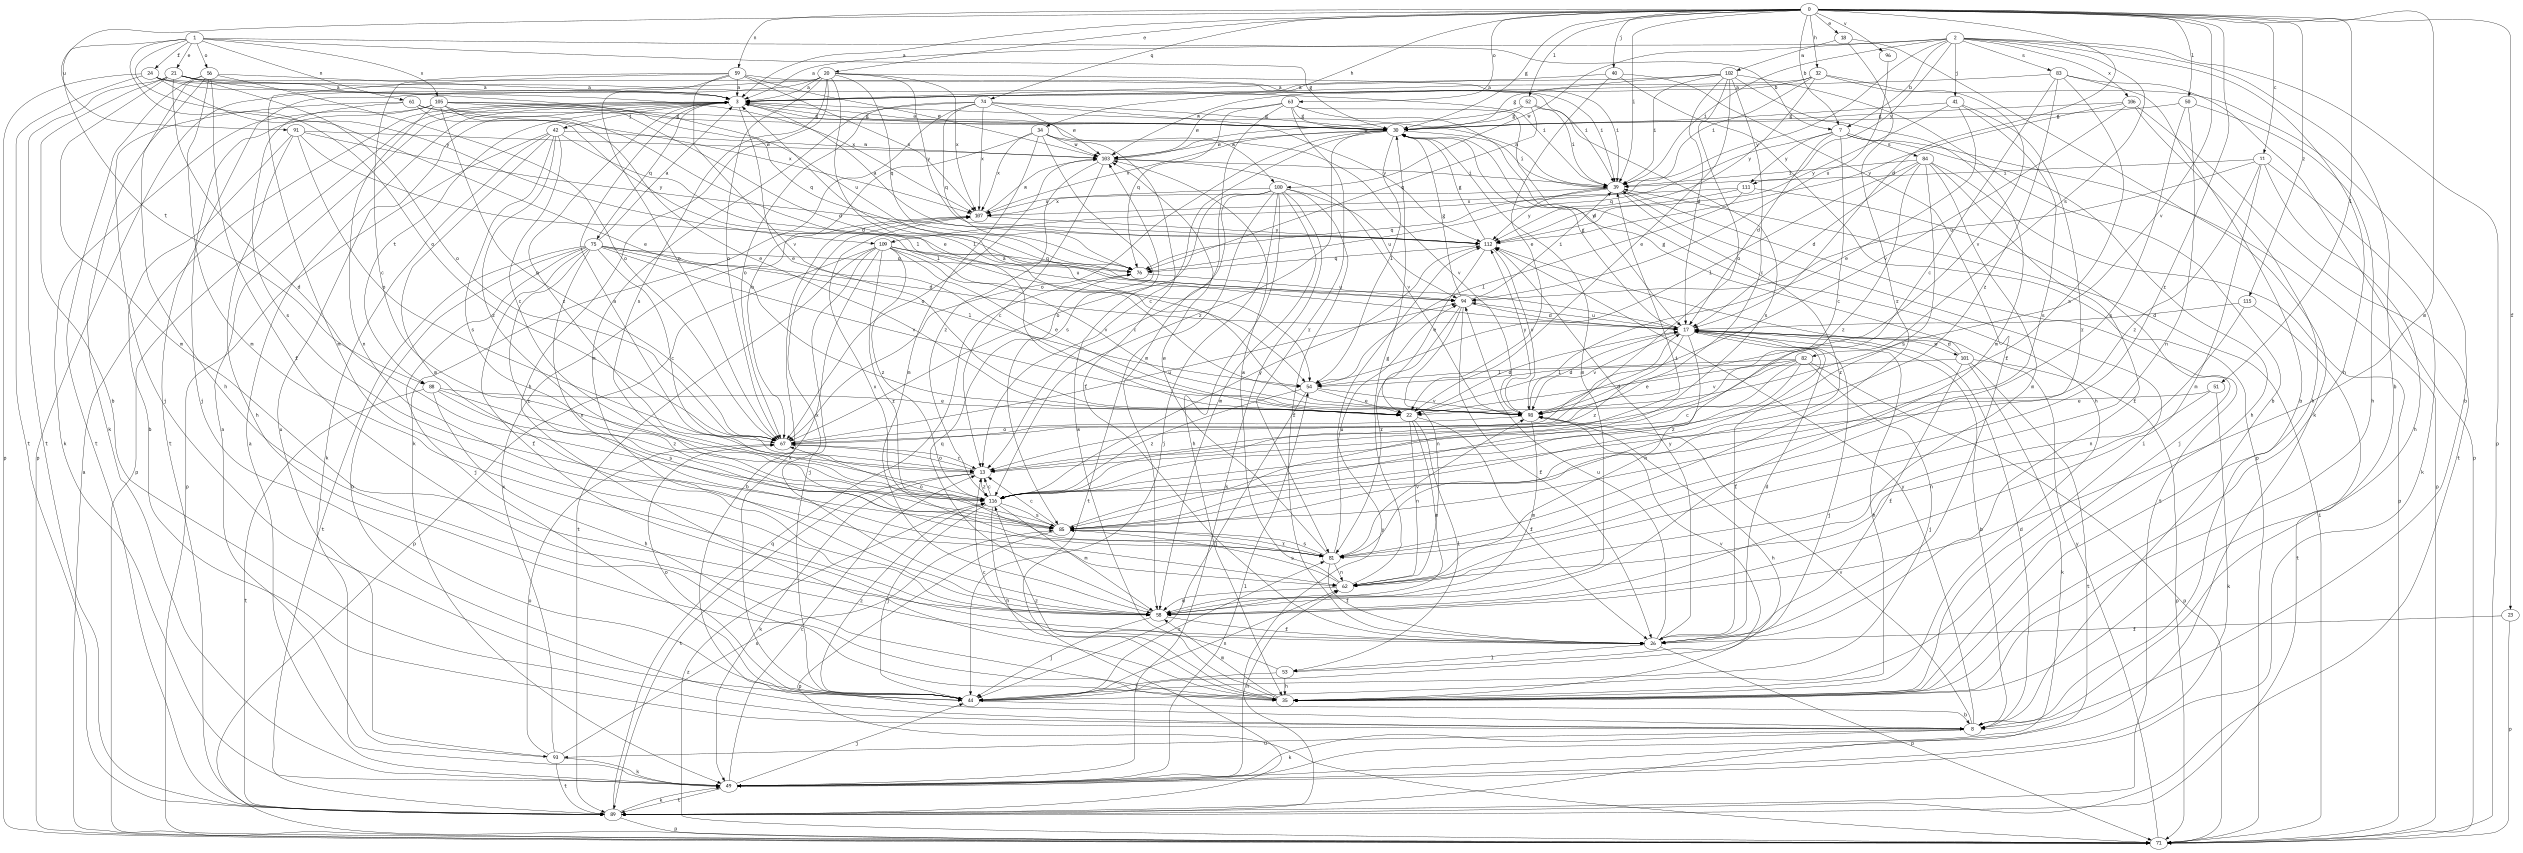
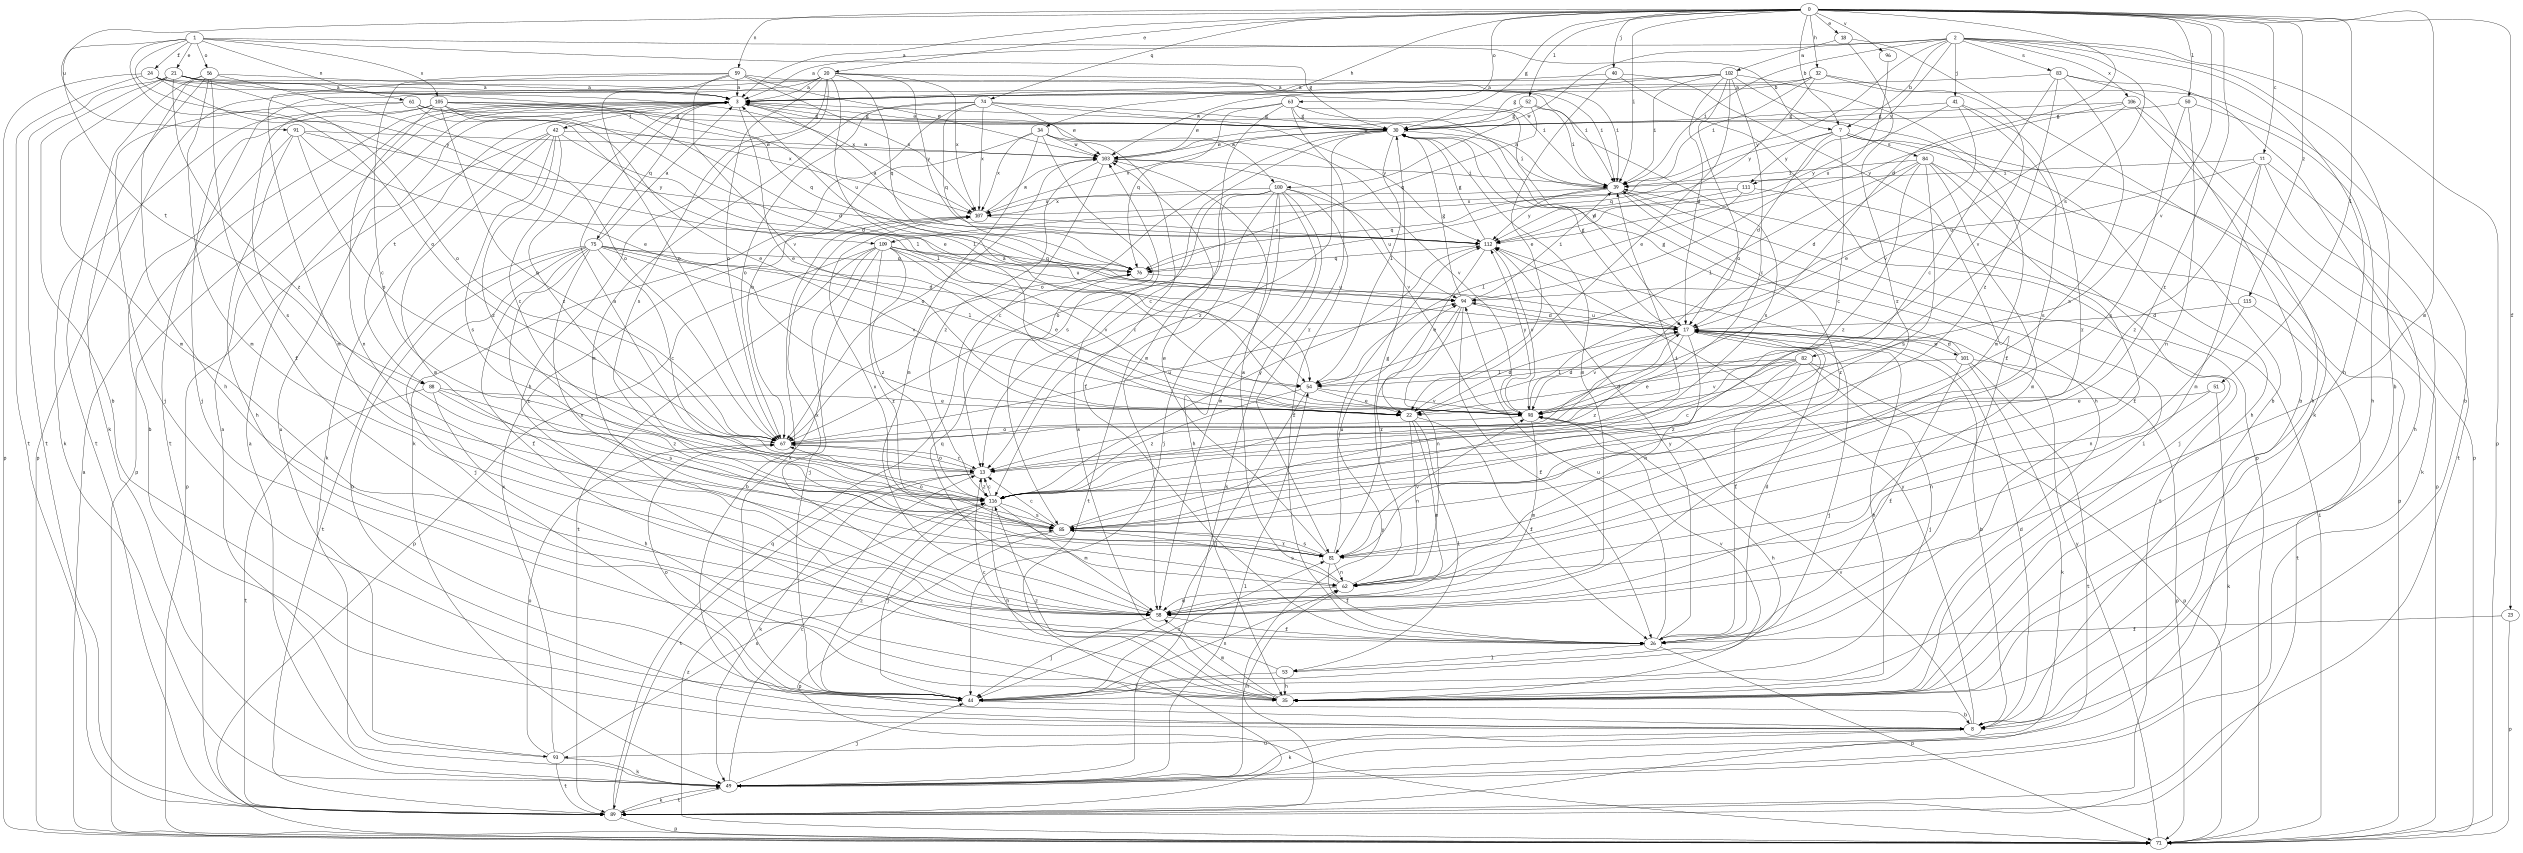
edge "21" -> "116": label "d" -> "z"
